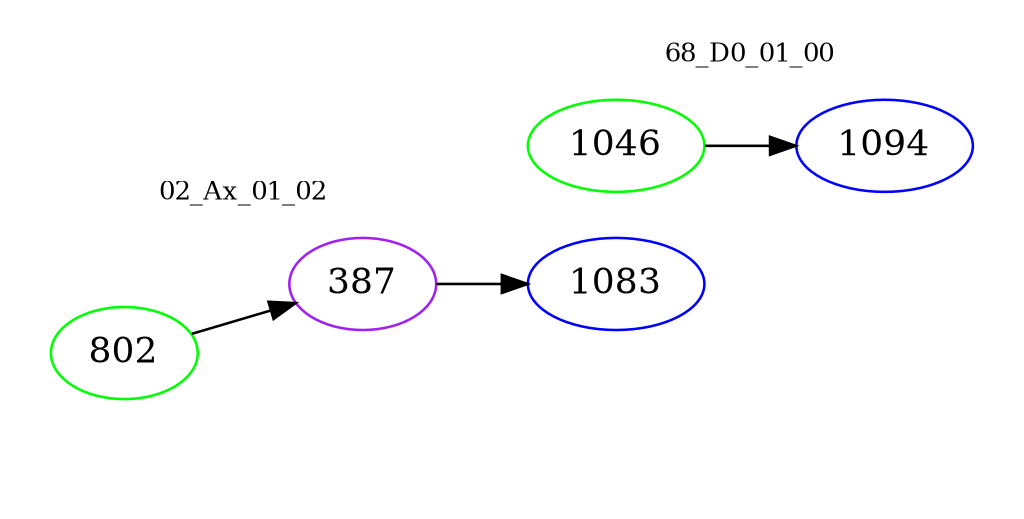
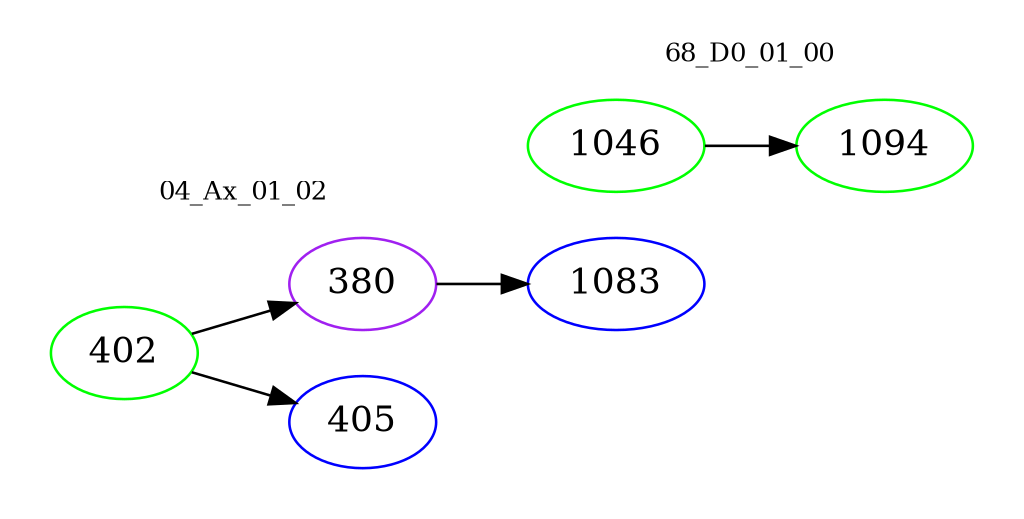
node "1094": color blue -> green
cluster "02_Ax_01_02": label "02_Ax_01_02" -> "04_Ax_01_02"
node "387": label "387" -> "380"
node "802": label "802" -> "402"
node "405": added
